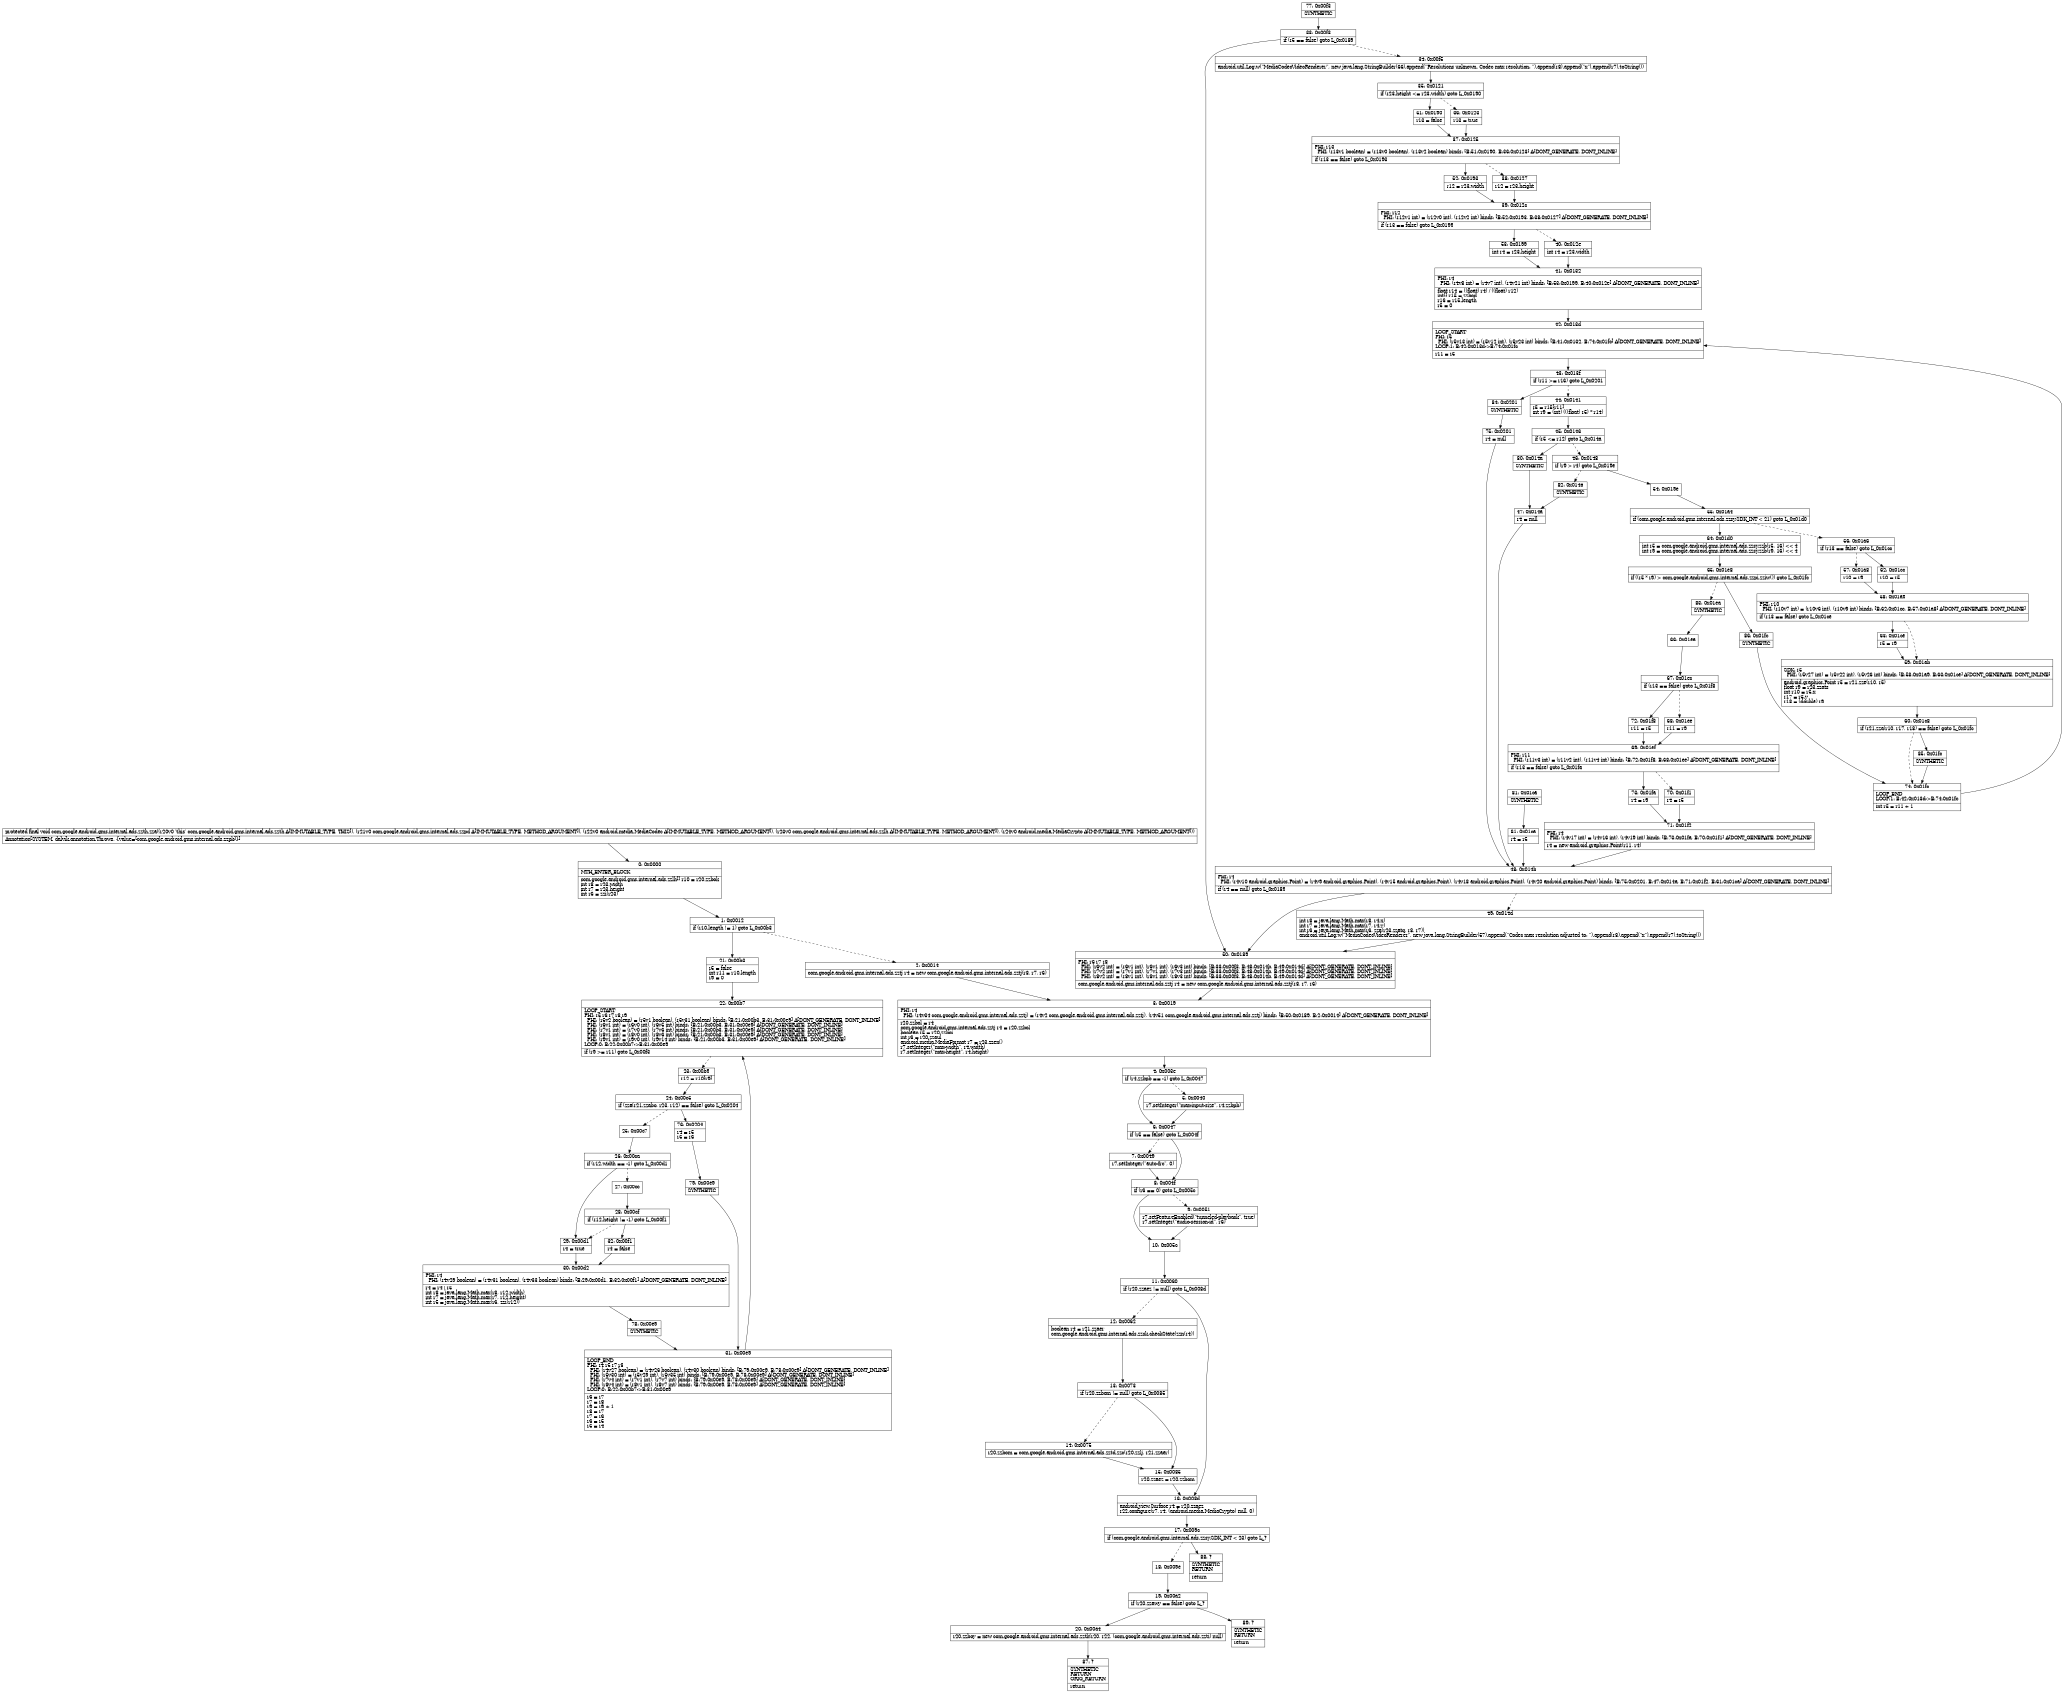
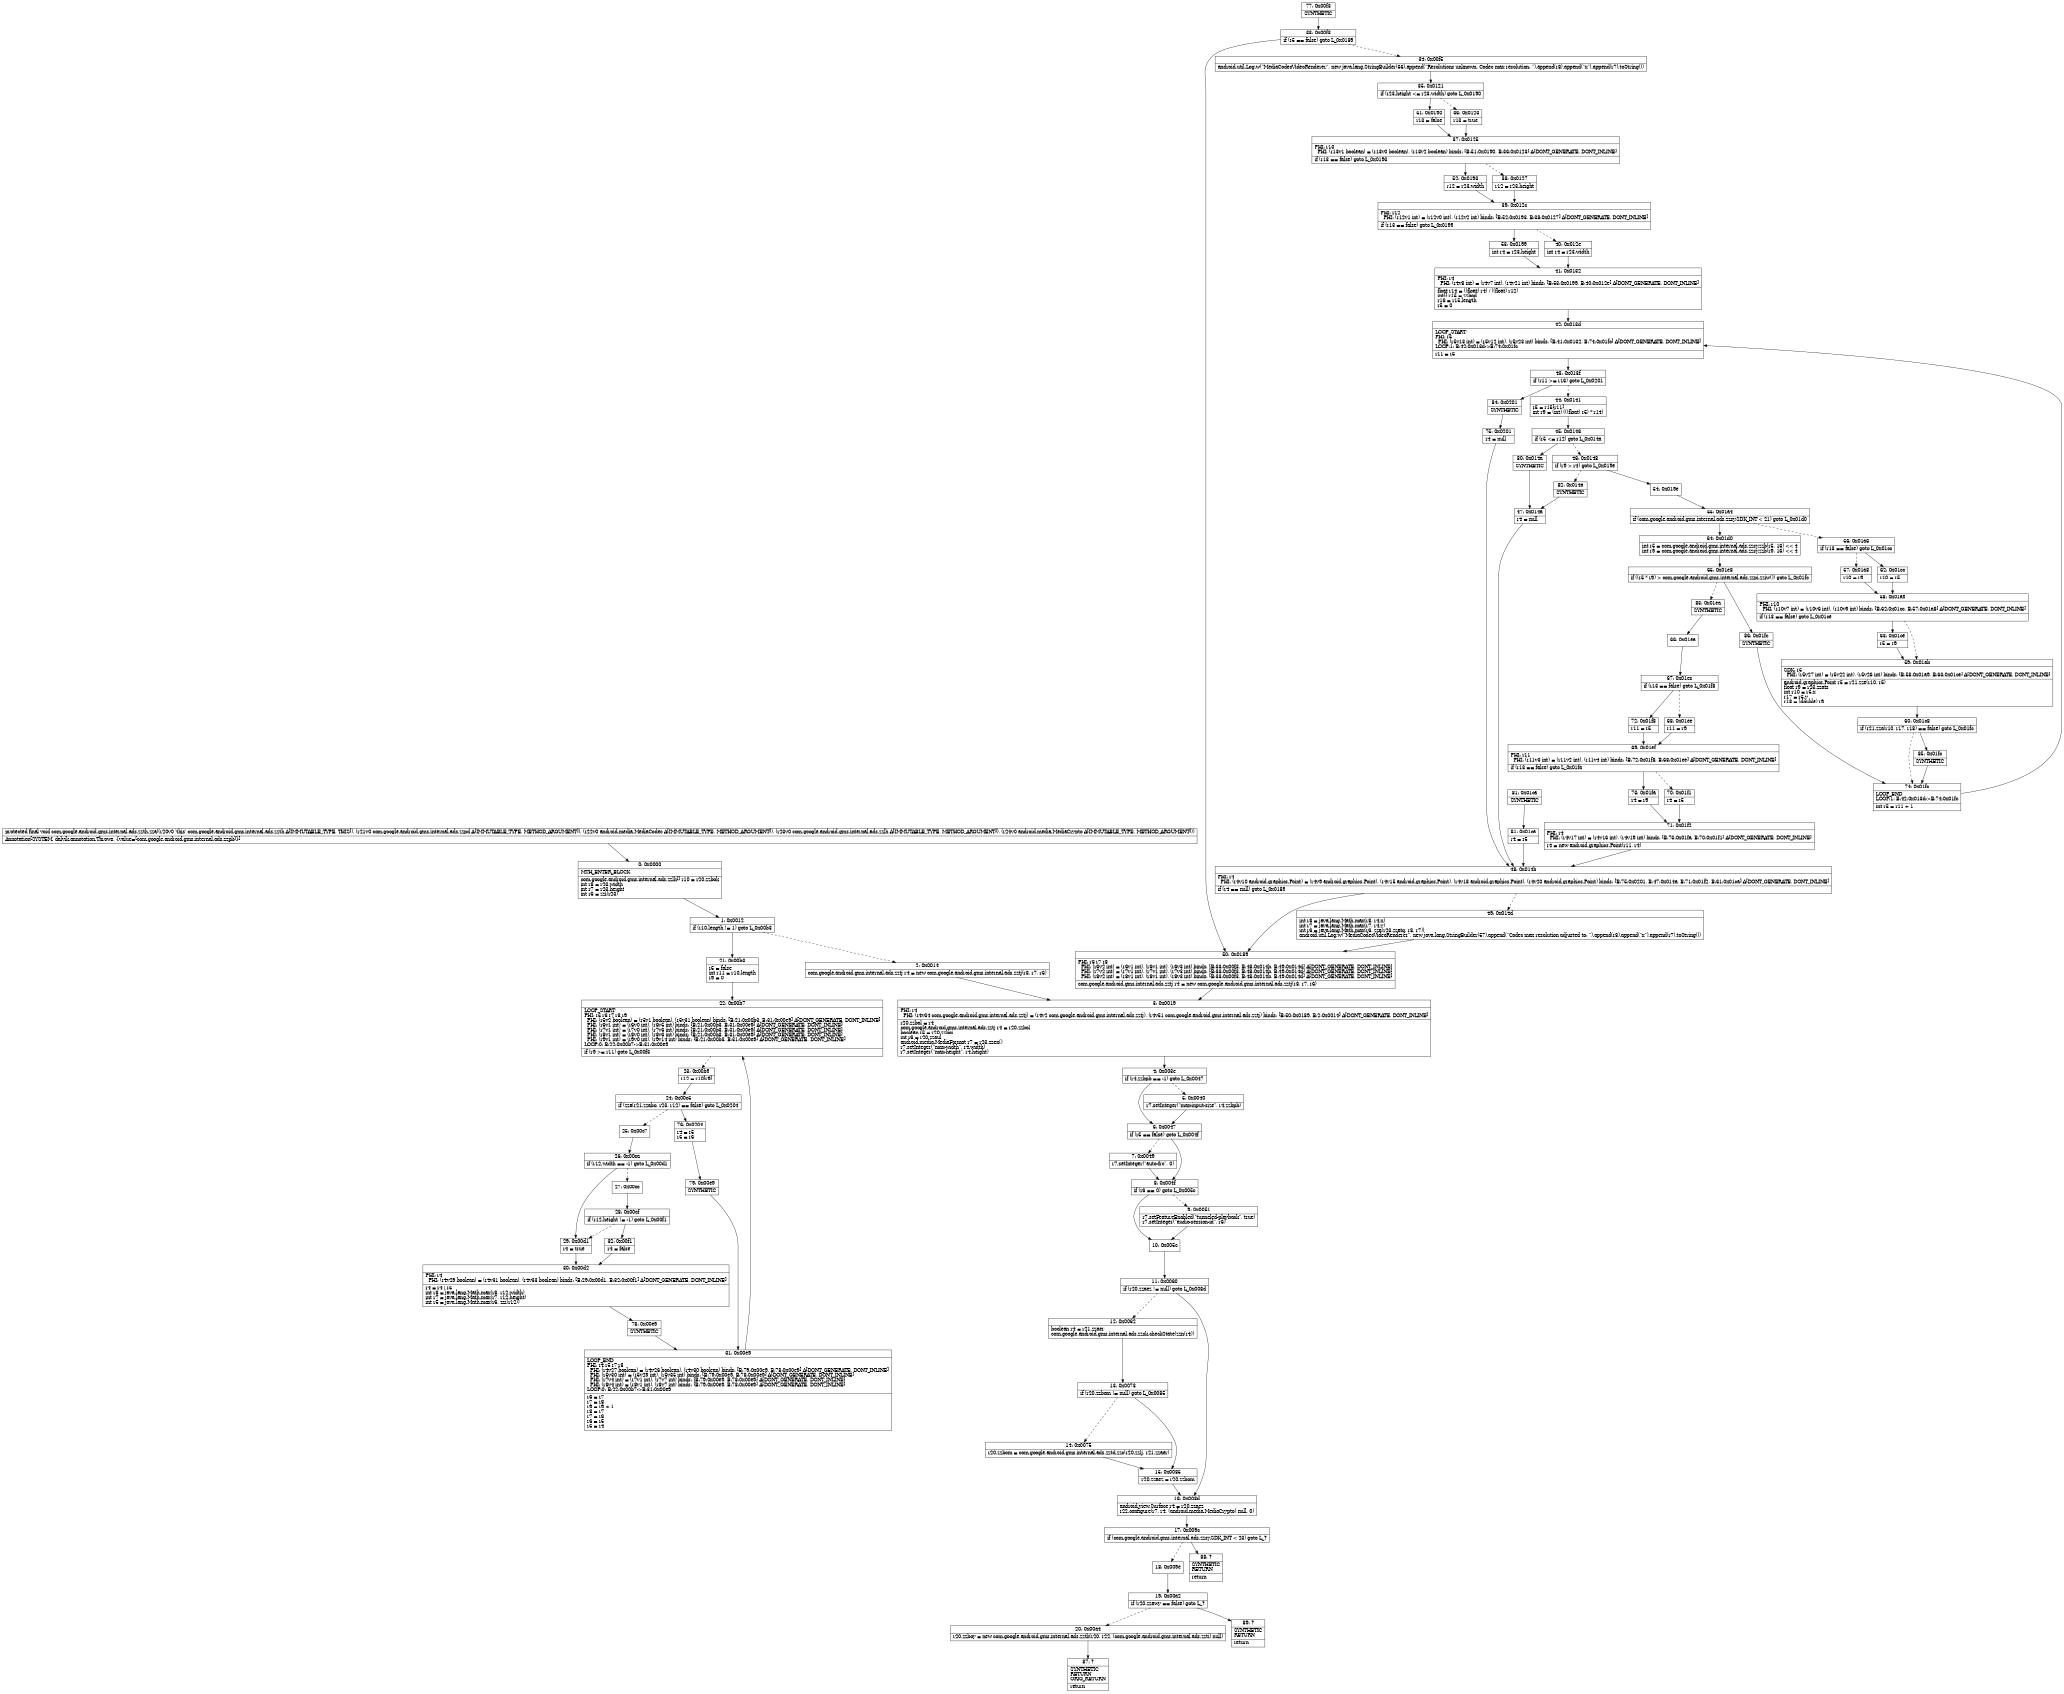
edge "19: 0x00a2" -> "20: 0x00a4": style solid -> dashed
